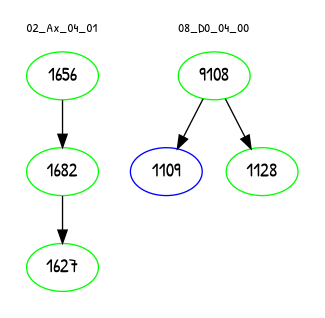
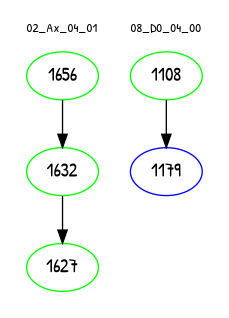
node "9108": label "9108" -> "1108"
node "1682": label "1682" -> "1632"
node "1109": label "1109" -> "1179"
node "1128": removed
